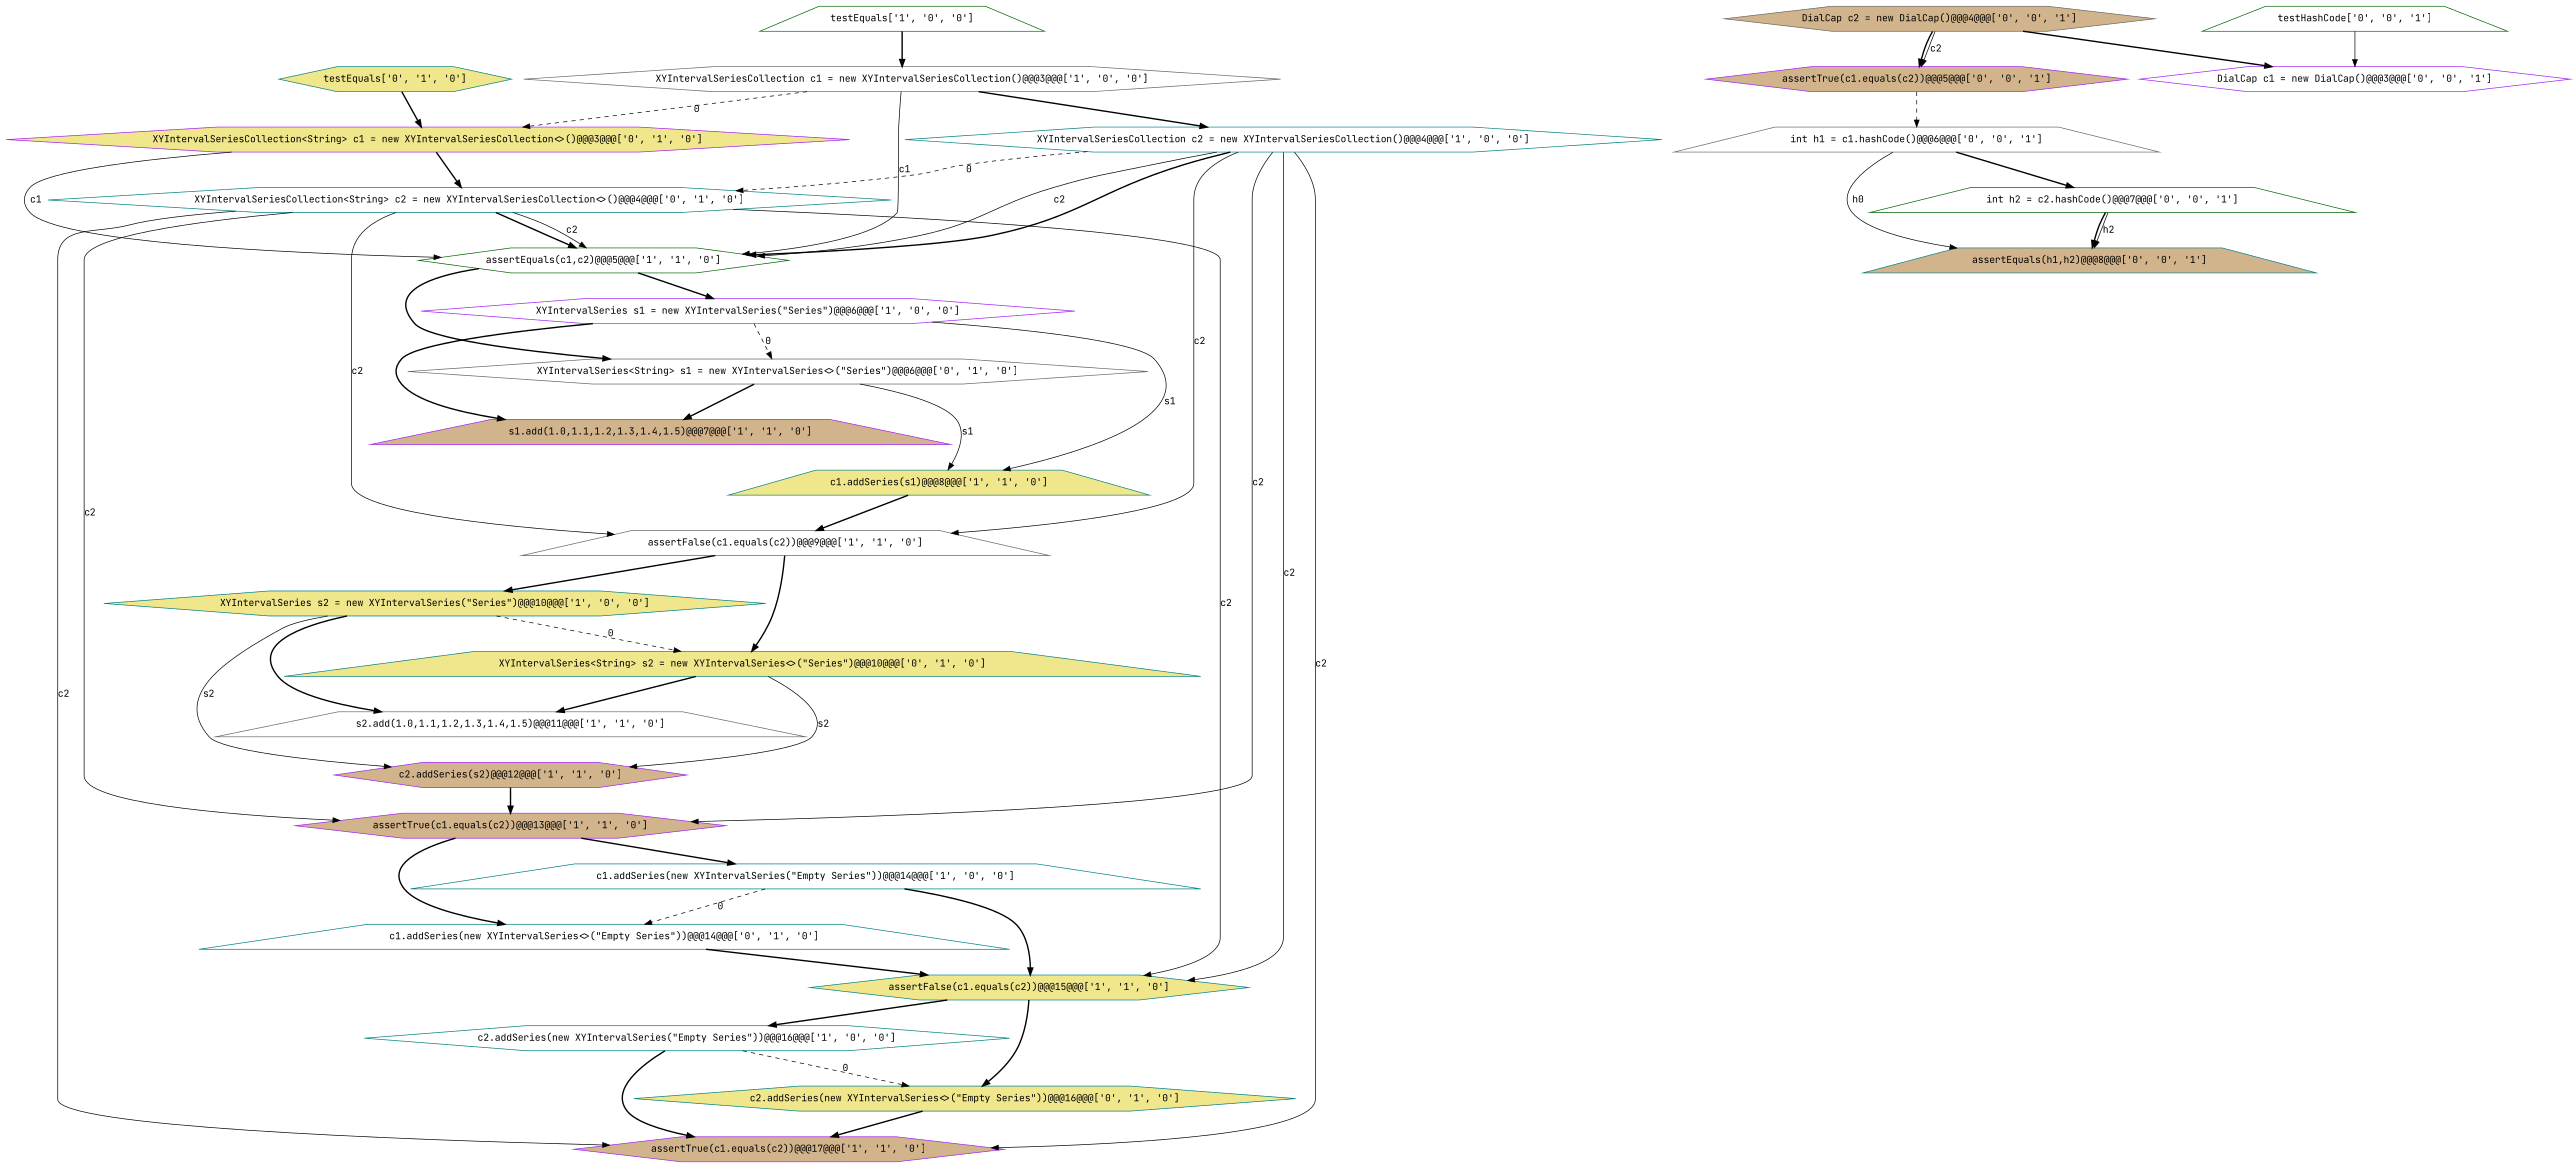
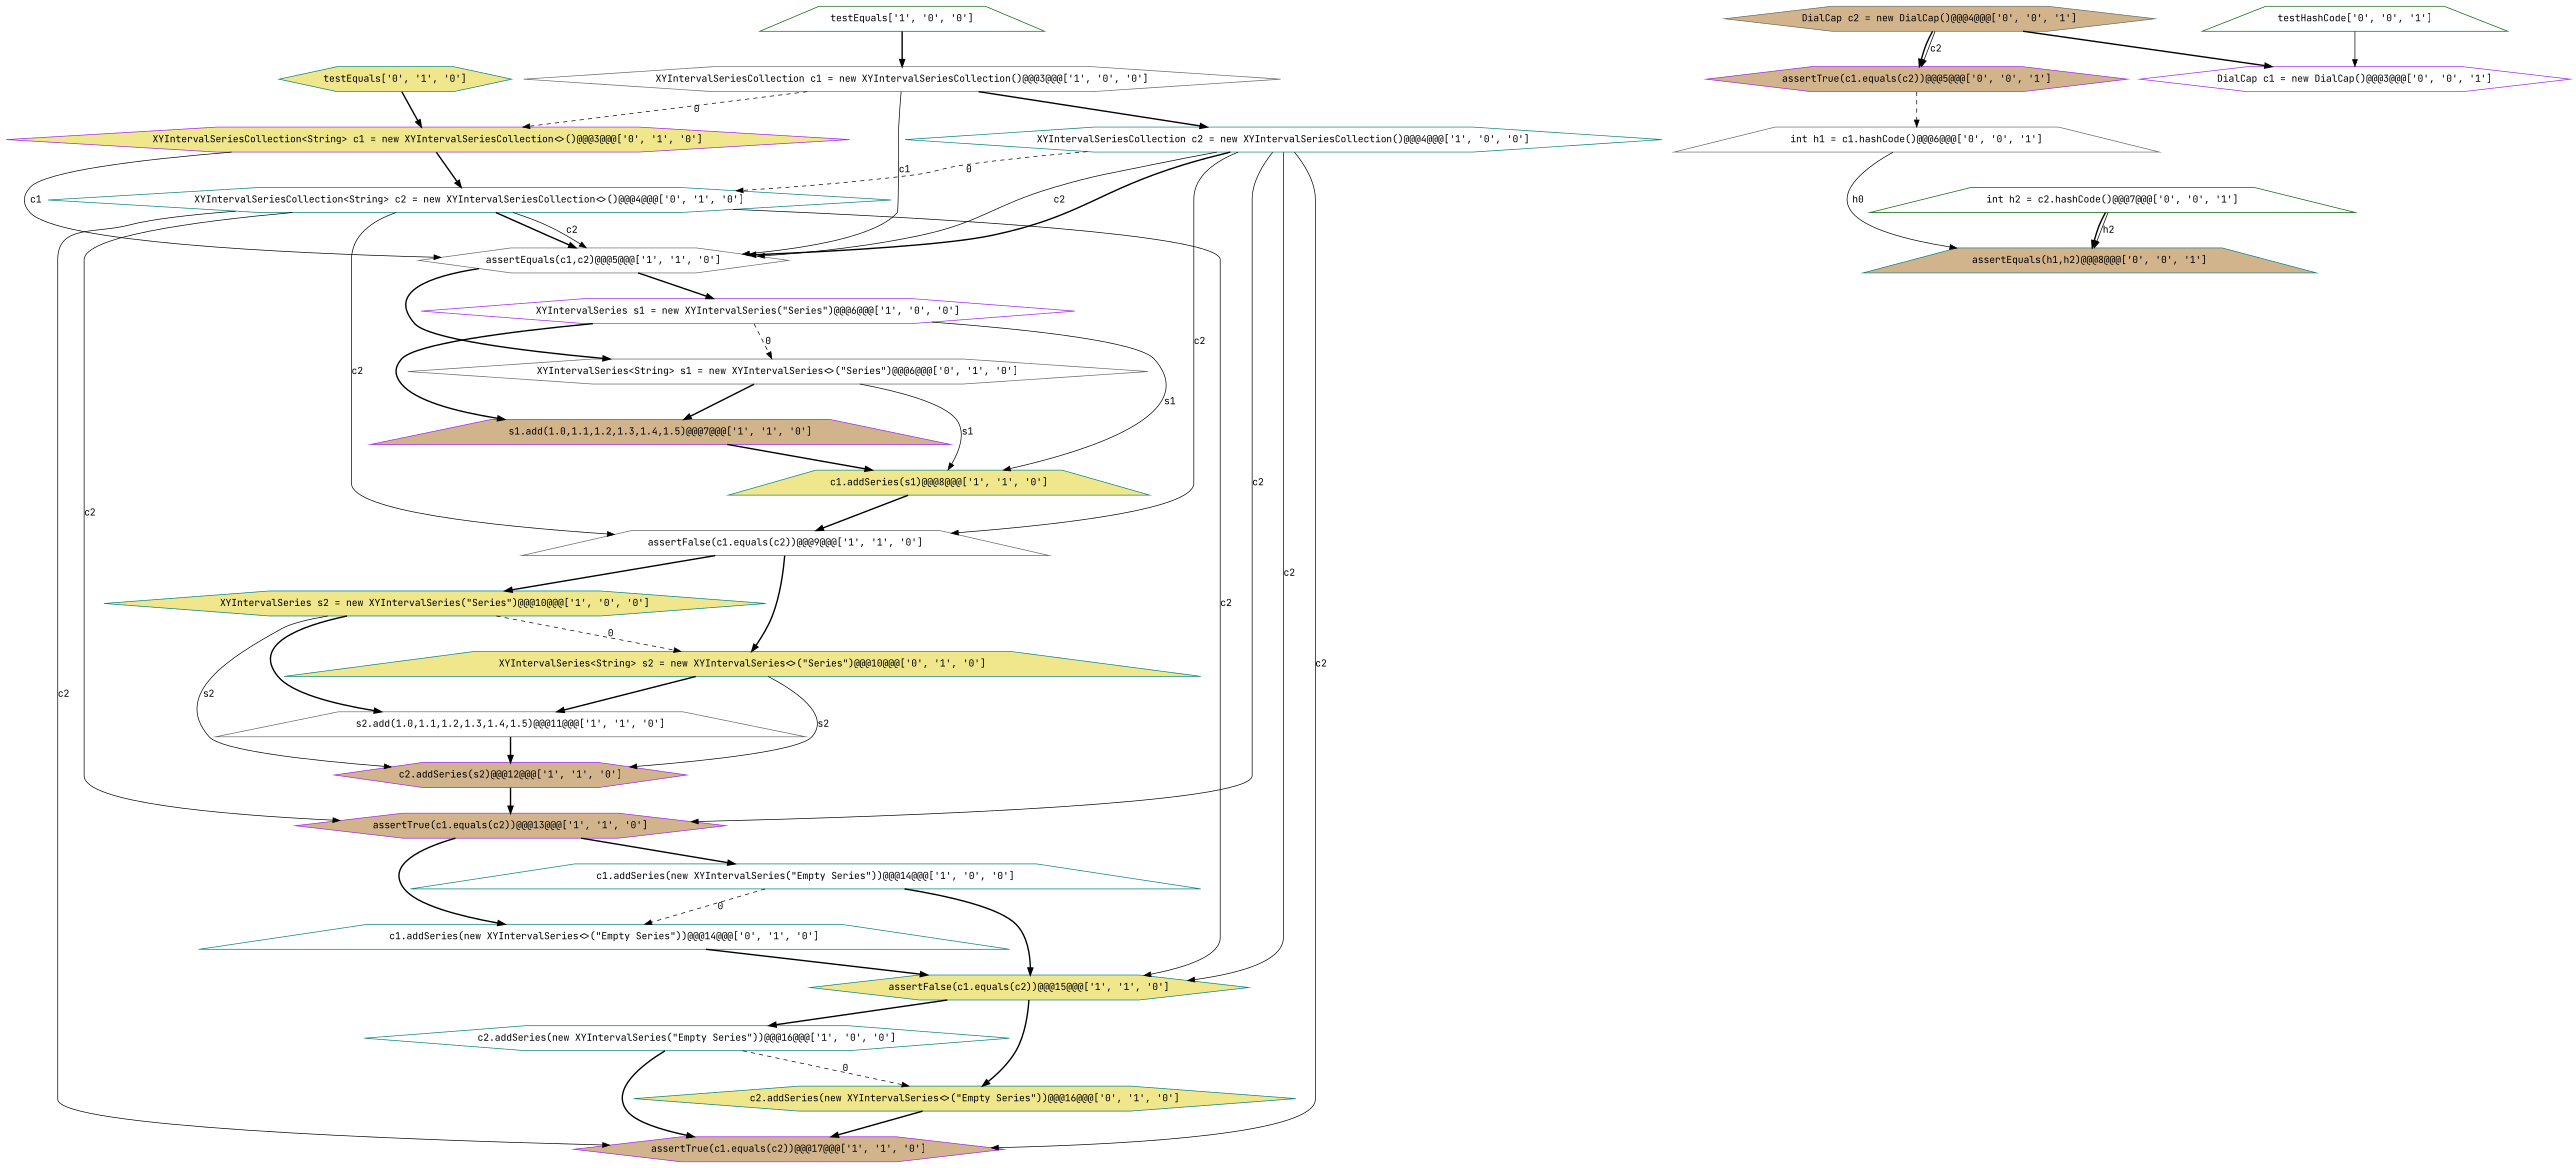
edge "int h1 = c1.hashCode()@@@6@@@['0', '0', '1']" -> "int h2 = c2.hashCode()@@@7@@@['0', '0', '1']": removed
node "assertEquals(c1,c2)@@@5@@@['1', '1', '0']": color darkgreen -> gray40
edge "s1.add(1.0,1.1,1.2,1.3,1.4,1.5)@@@7@@@['1', '1', '0']" -> "c1.addSeries(s1)@@@8@@@['1', '1', '0']": added
edge "s2.add(1.0,1.1,1.2,1.3,1.4,1.5)@@@11@@@['1', '1', '0']" -> "c2.addSeries(s2)@@@12@@@['1', '1', '0']": added
